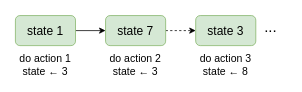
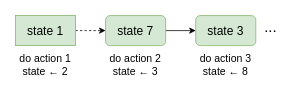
node "state 1": shape rounded rectangle -> rectangle
edge "state 1" -> "state 7": style solid -> dashed
edge "state 7" -> "state 3": style dashed -> solid
node "do action 1 state ← 3": label "do action 1 state ← 3" -> "do action 1 state ← 2"
